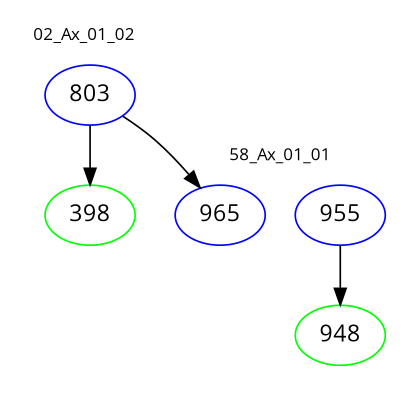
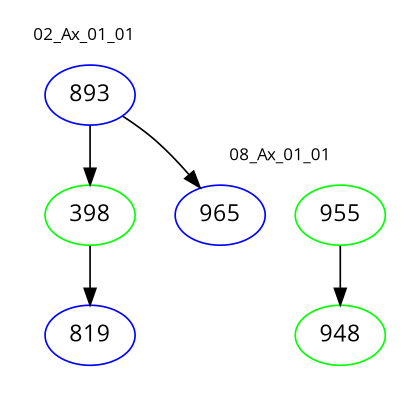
cluster "02_Ax_01_02": label "02_Ax_01_02" -> "02_Ax_01_01"
node "803": label "803" -> "893"
cluster "58_Ax_01_01": label "58_Ax_01_01" -> "08_Ax_01_01"
node "955": color blue -> green
node "819": added
